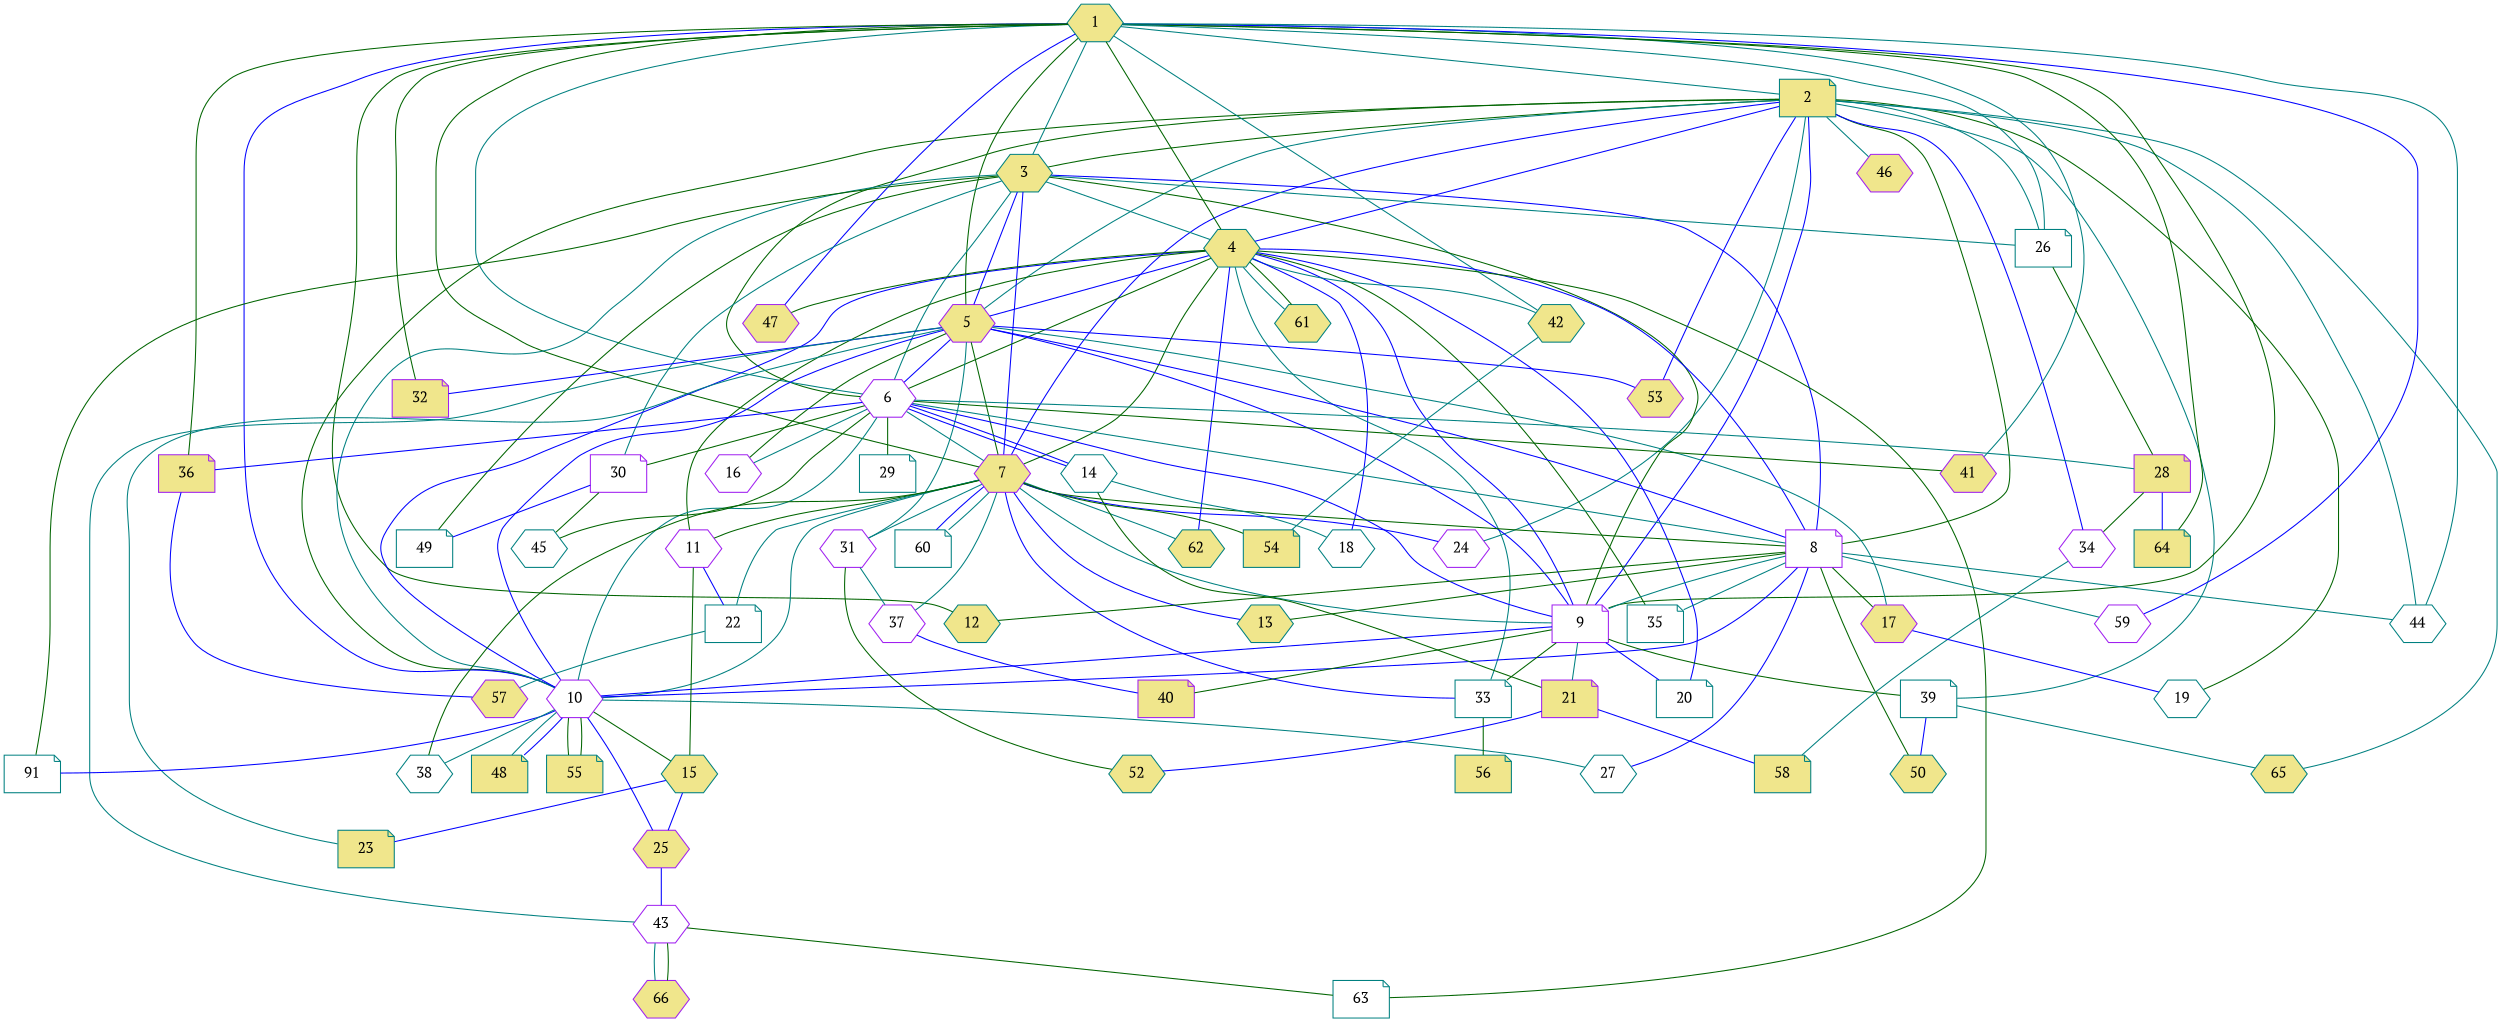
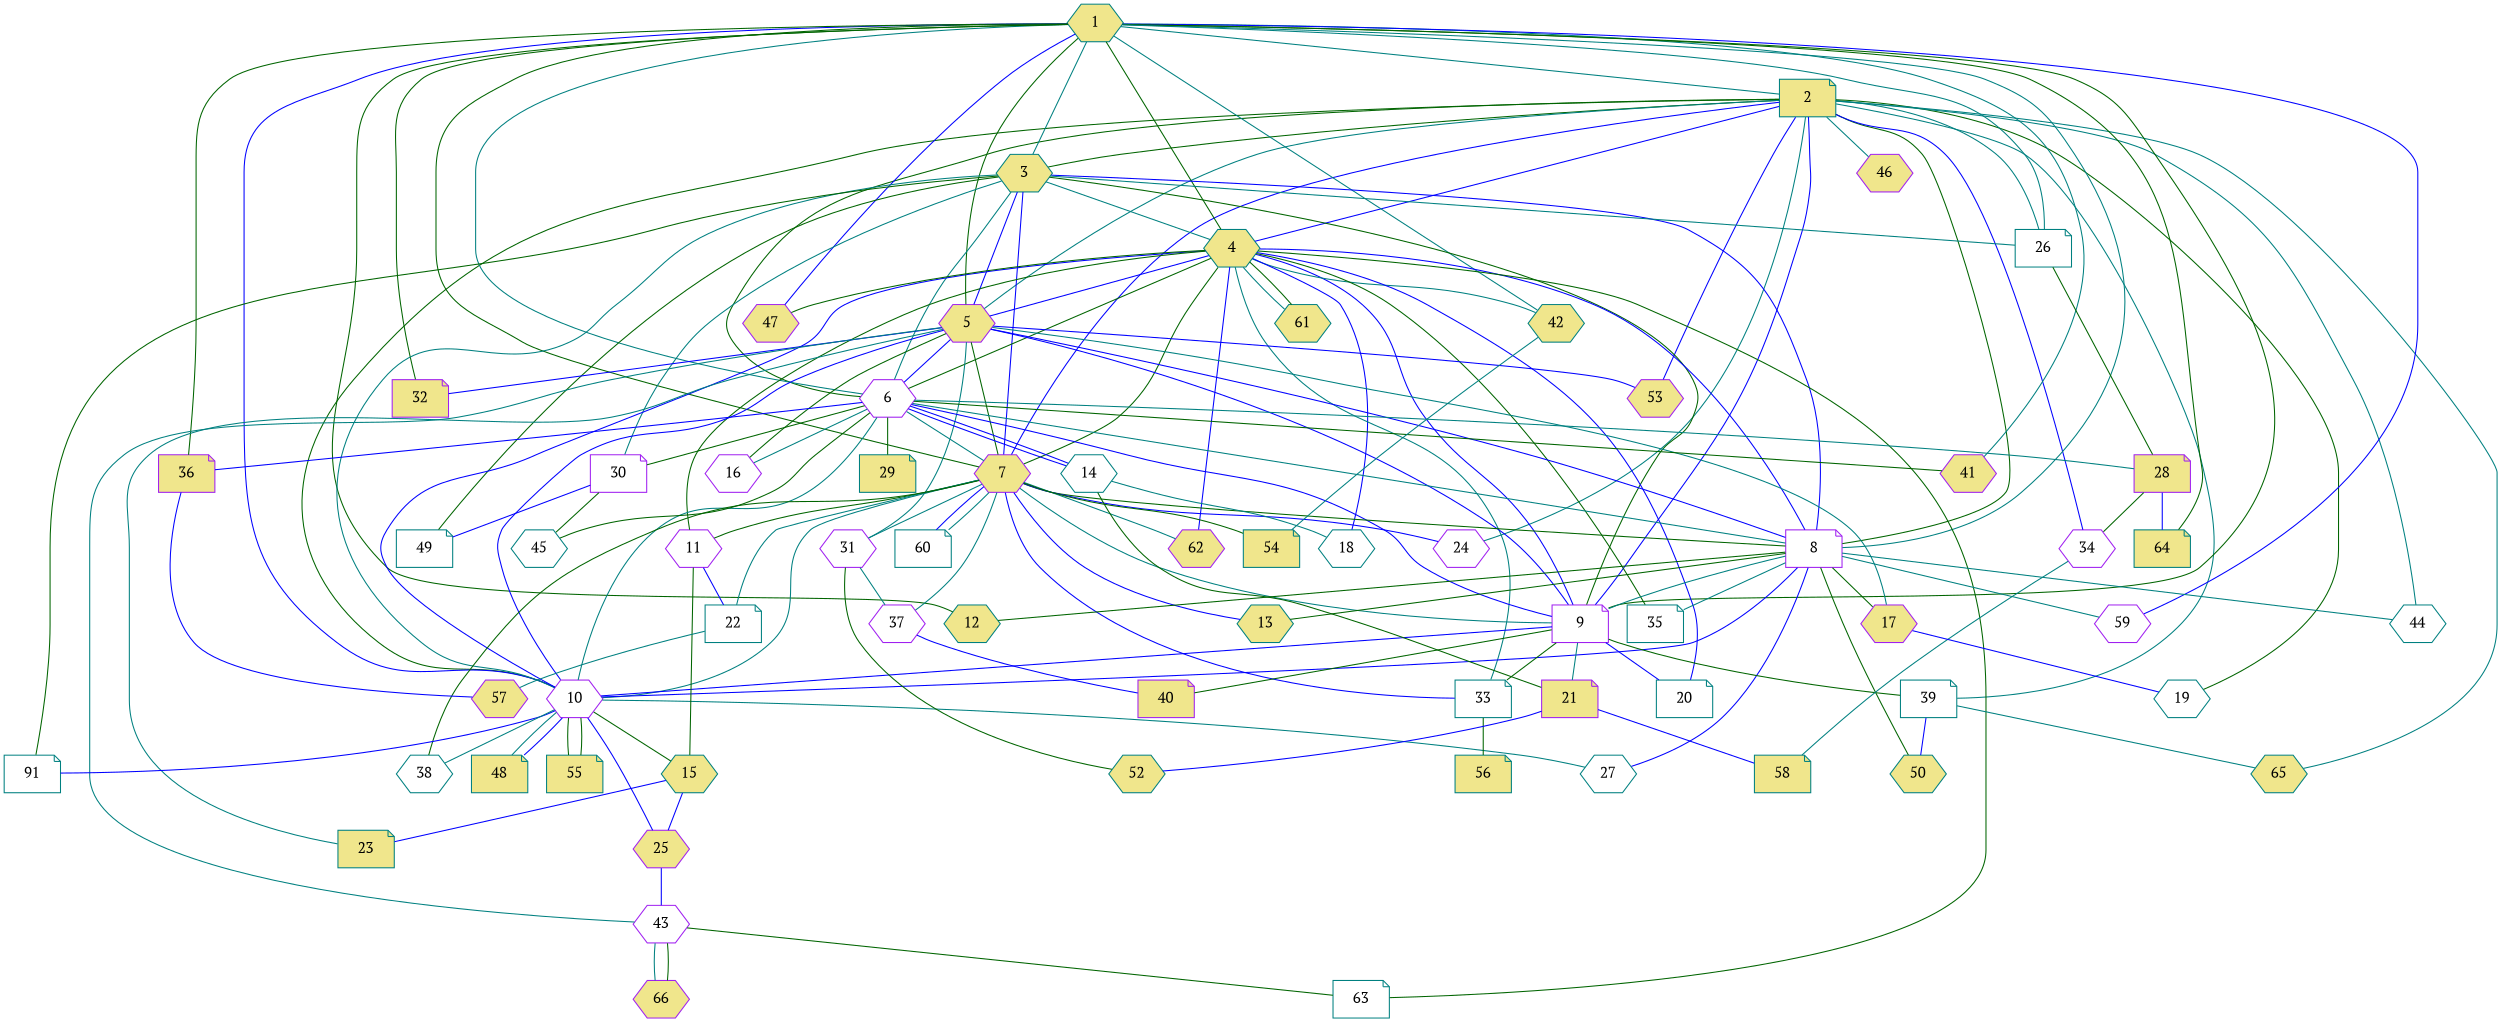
edge "1" -- "44": now "1" -- "8"
node "29": fillcolor white -> khaki
node "62": color teal -> purple
